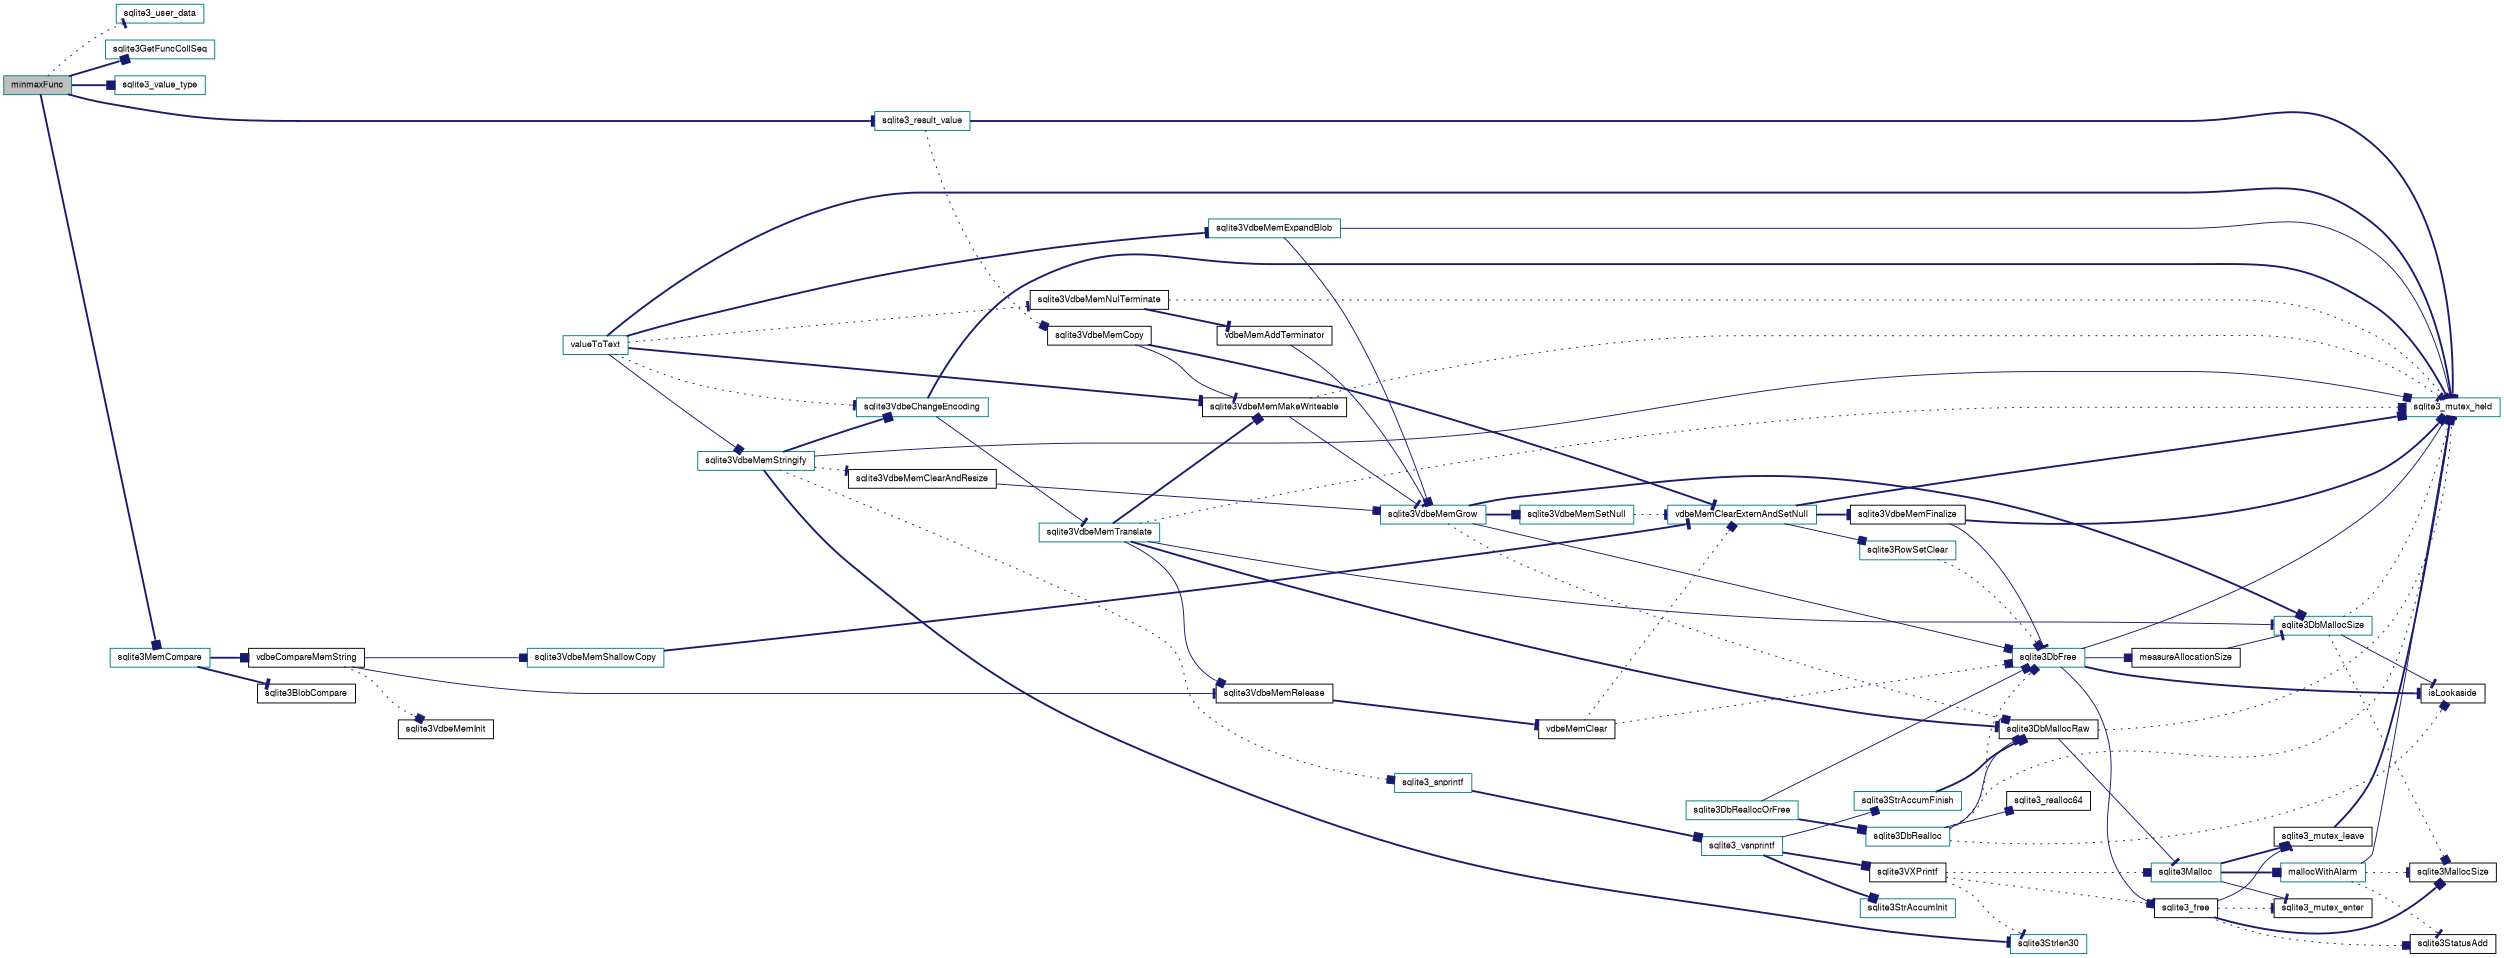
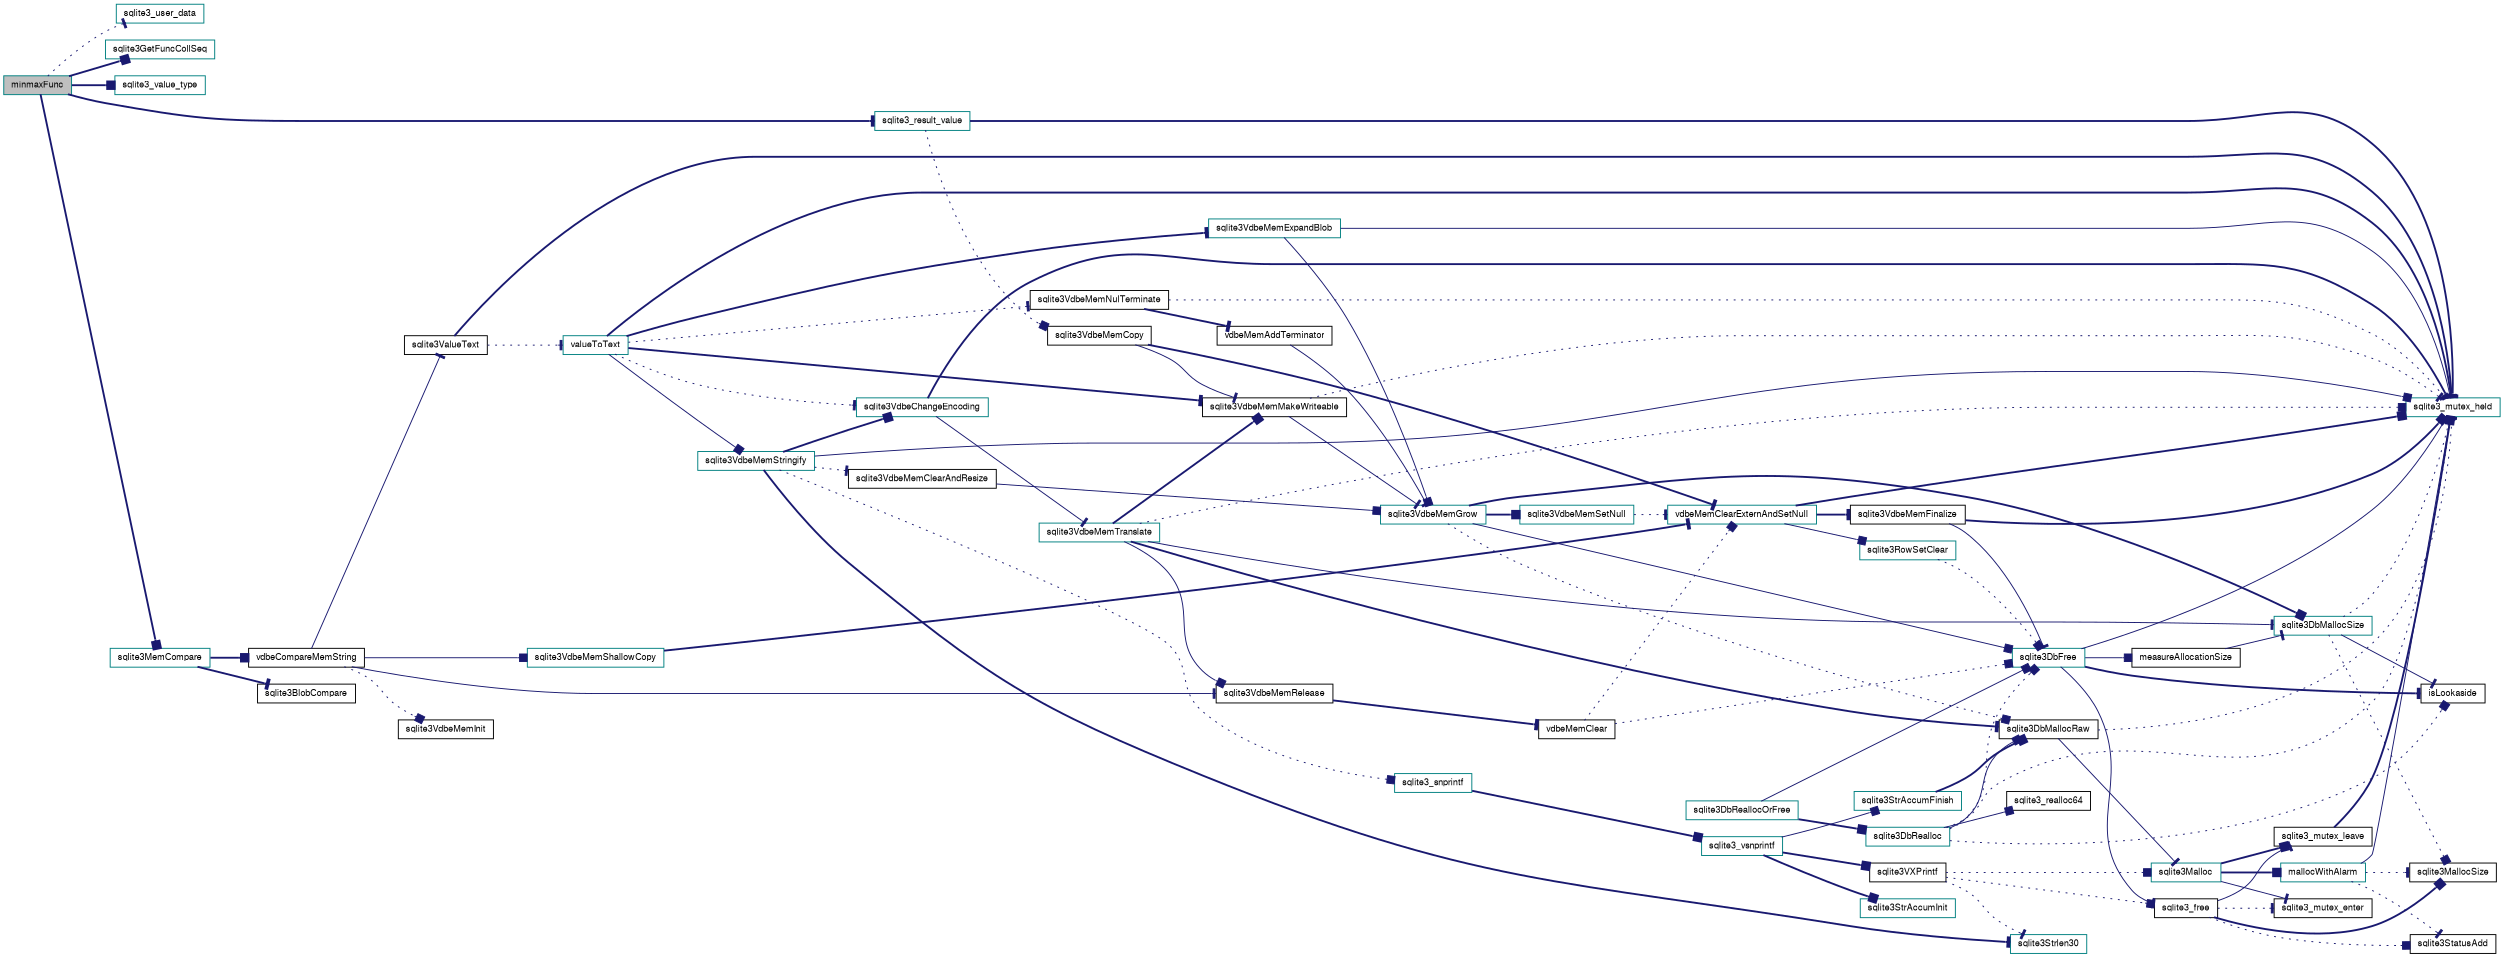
node "sqlite3ValueText": added
